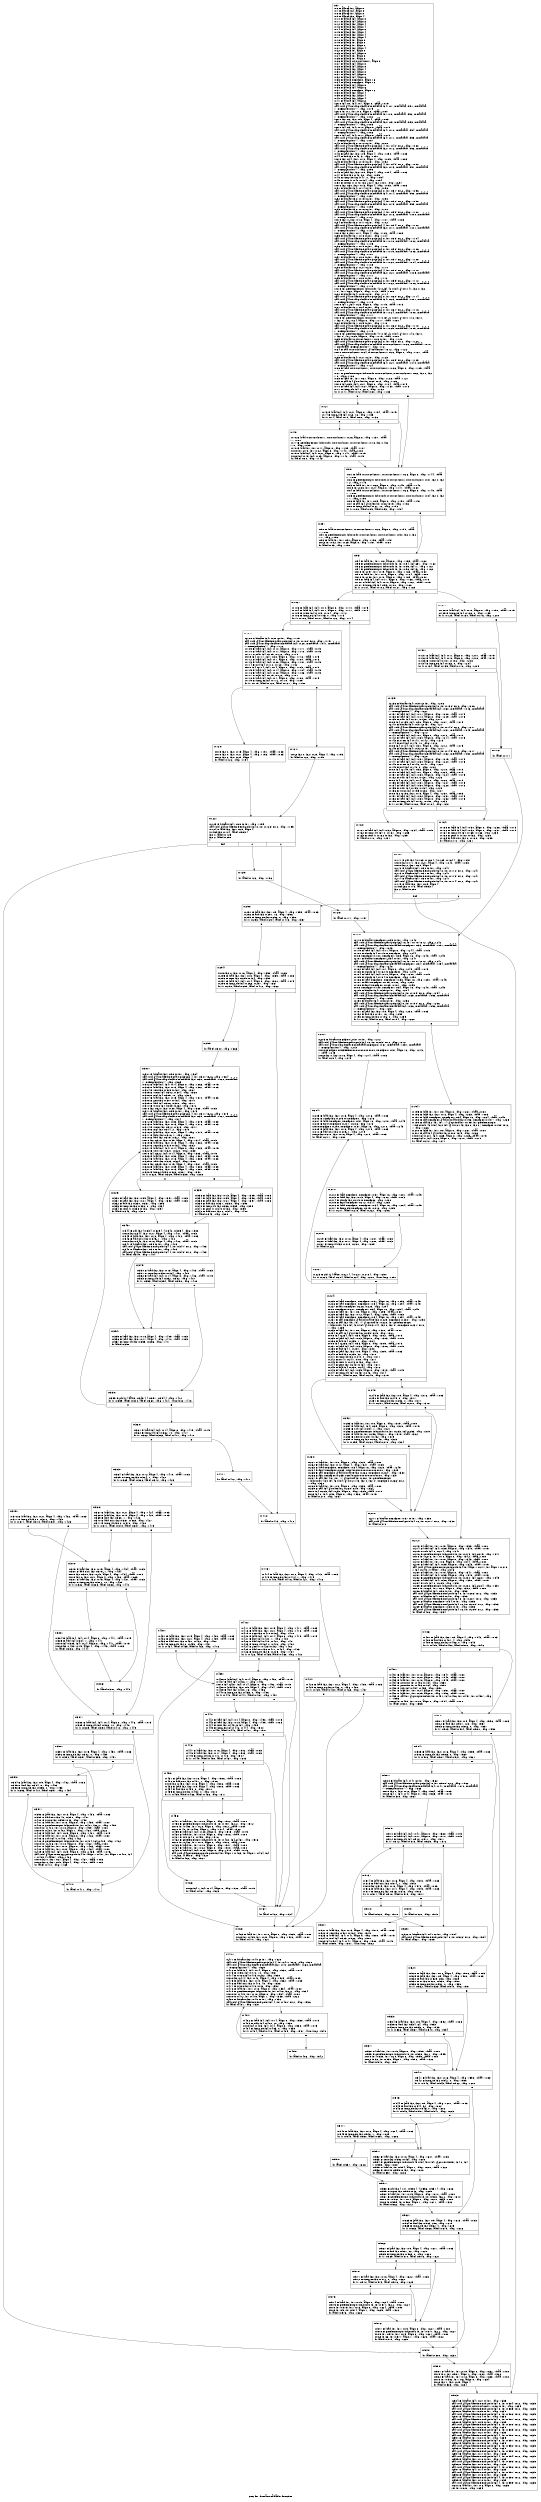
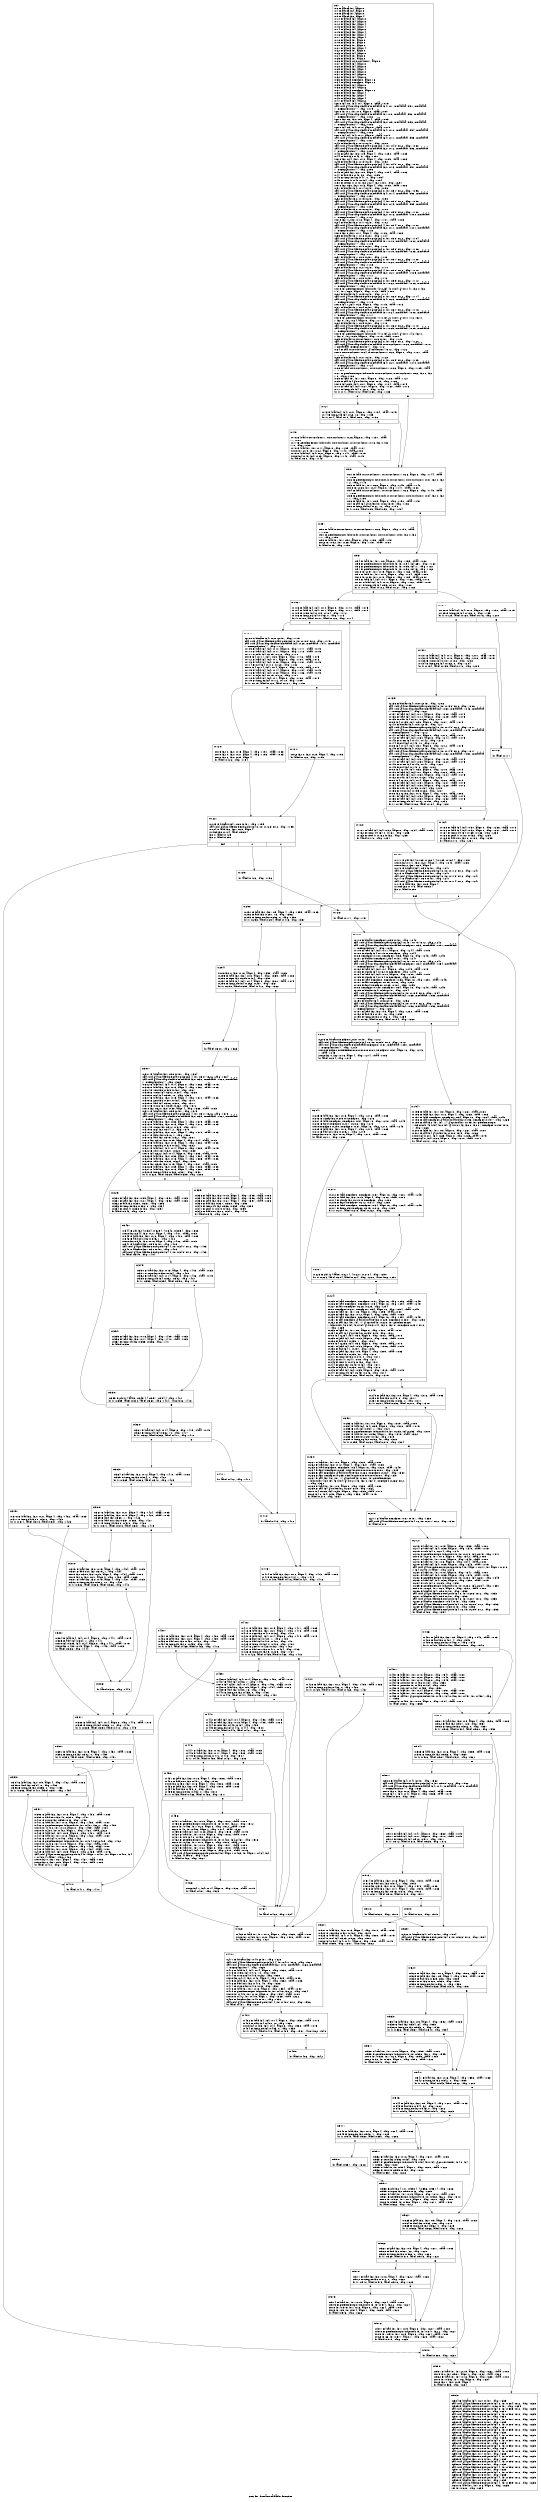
node "%218:": removed
edge "%343:" -> "%354:": now "%343:" -> "%349:"
edge "%527:" -> "%533:": added
